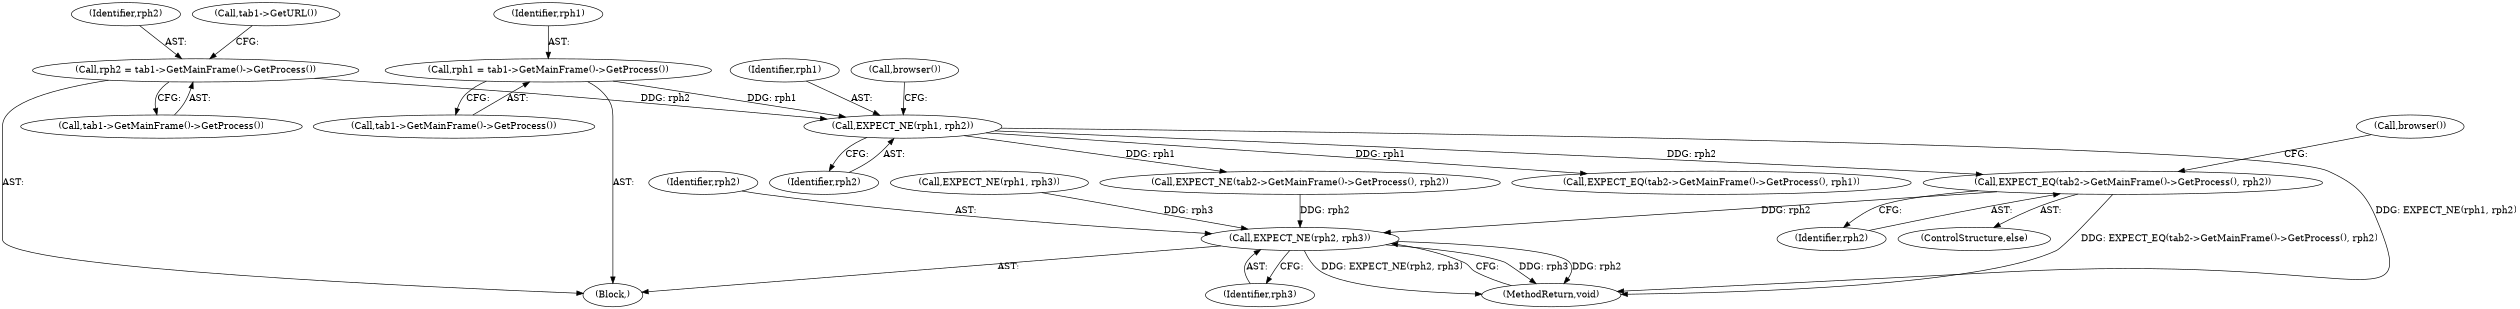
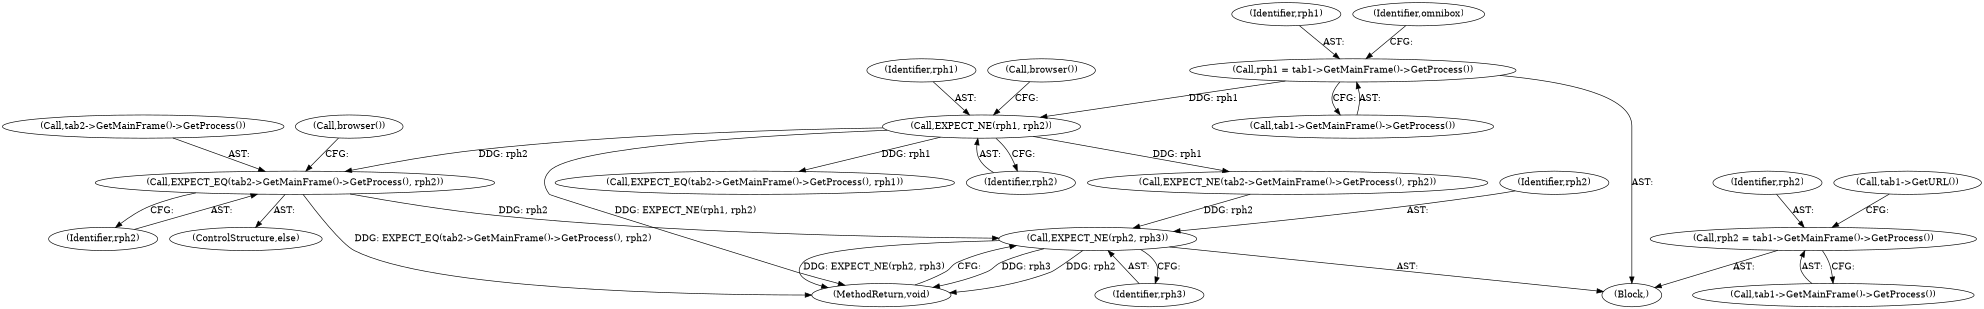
node "(Identifier,omnibox)": added
edge "(Call,rph2 = tab1->GetMainFrame()->GetProcess())" -> "(Call,EXPECT_NE(rph1, rph2))": removed, label "DDG: rph2"
node "(Call,tab2->GetMainFrame()->GetProcess())": added
node "(Call,EXPECT_NE(rph1, rph3))": removed
